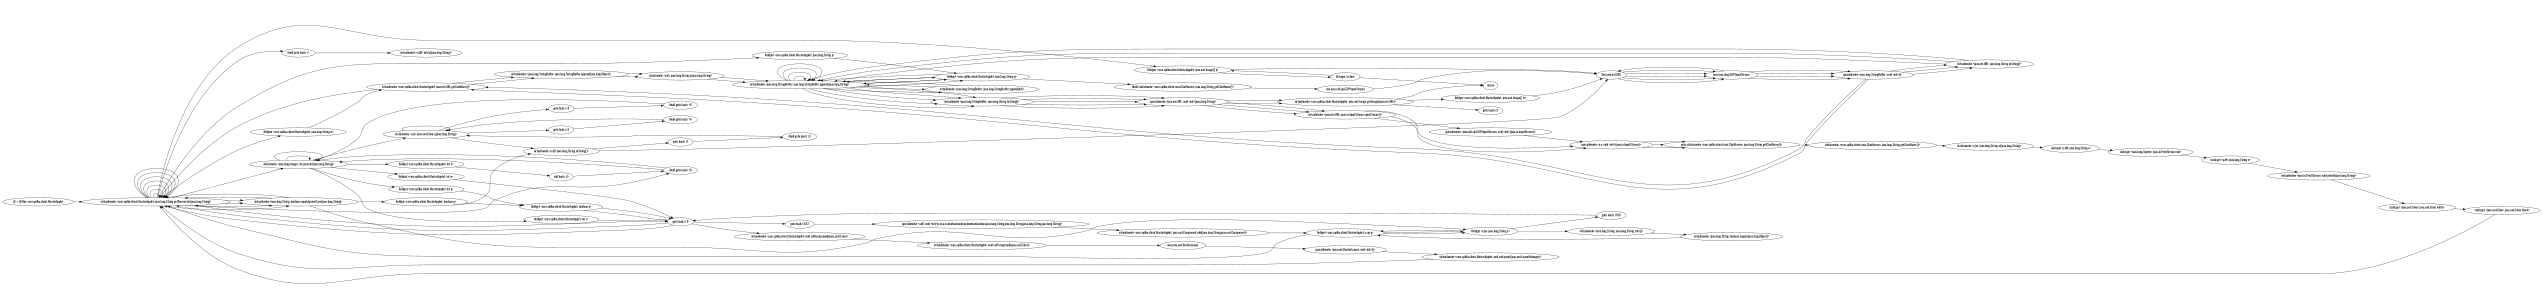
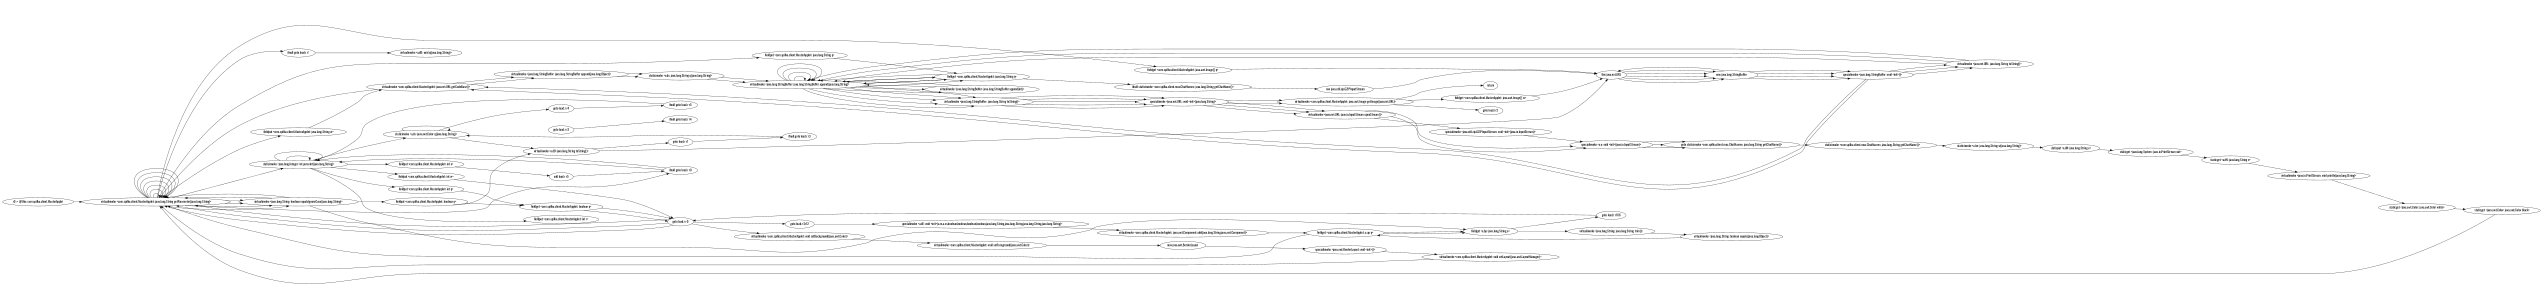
node "new java.lang.GZIPInputStream": label "new java.lang.GZIPInputStream" -> "new java.lang.StringBuffer"
node "ifcmpge.i return": removed
edge "ifnull goto load.r r4" -> "staticinvoke <a.ds: java.awt.Color q(java.lang.String)>": removed
edge "staticinvoke <a.ds: java.awt.Color q(java.lang.String)>" -> "goto load.r r3": removed
edge "fieldput <com.spilka.client.MasterApplet: int r>" -> "goto load.r r0": removed
edge "fieldget <a.bp: java.lang.String a>" -> "fieldget <com.spilka.client.MasterApplet: a.ap q>": removed
